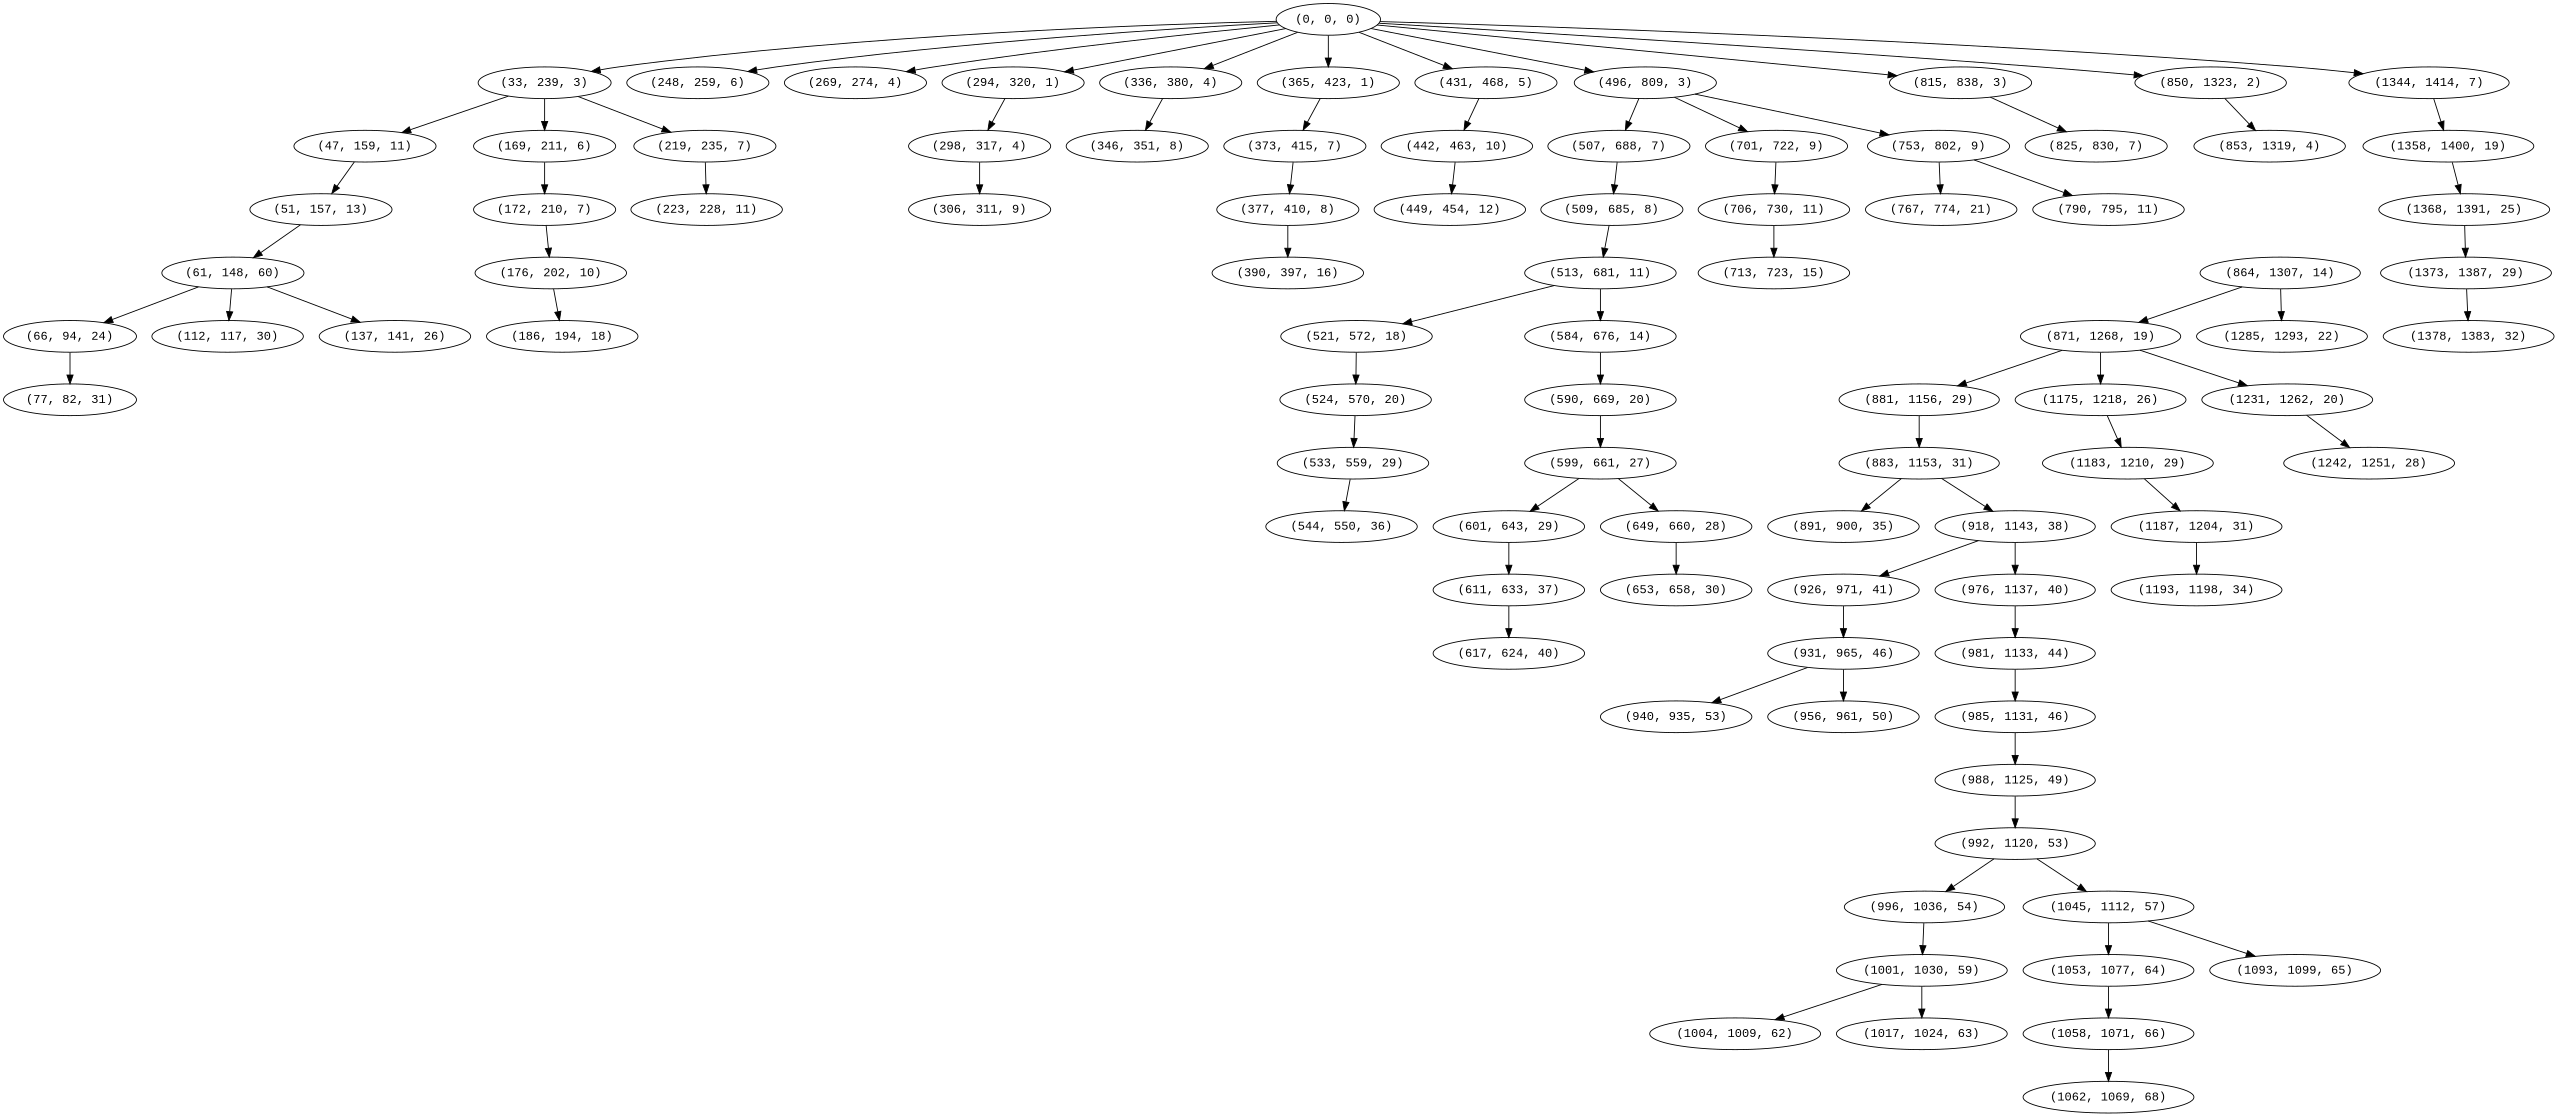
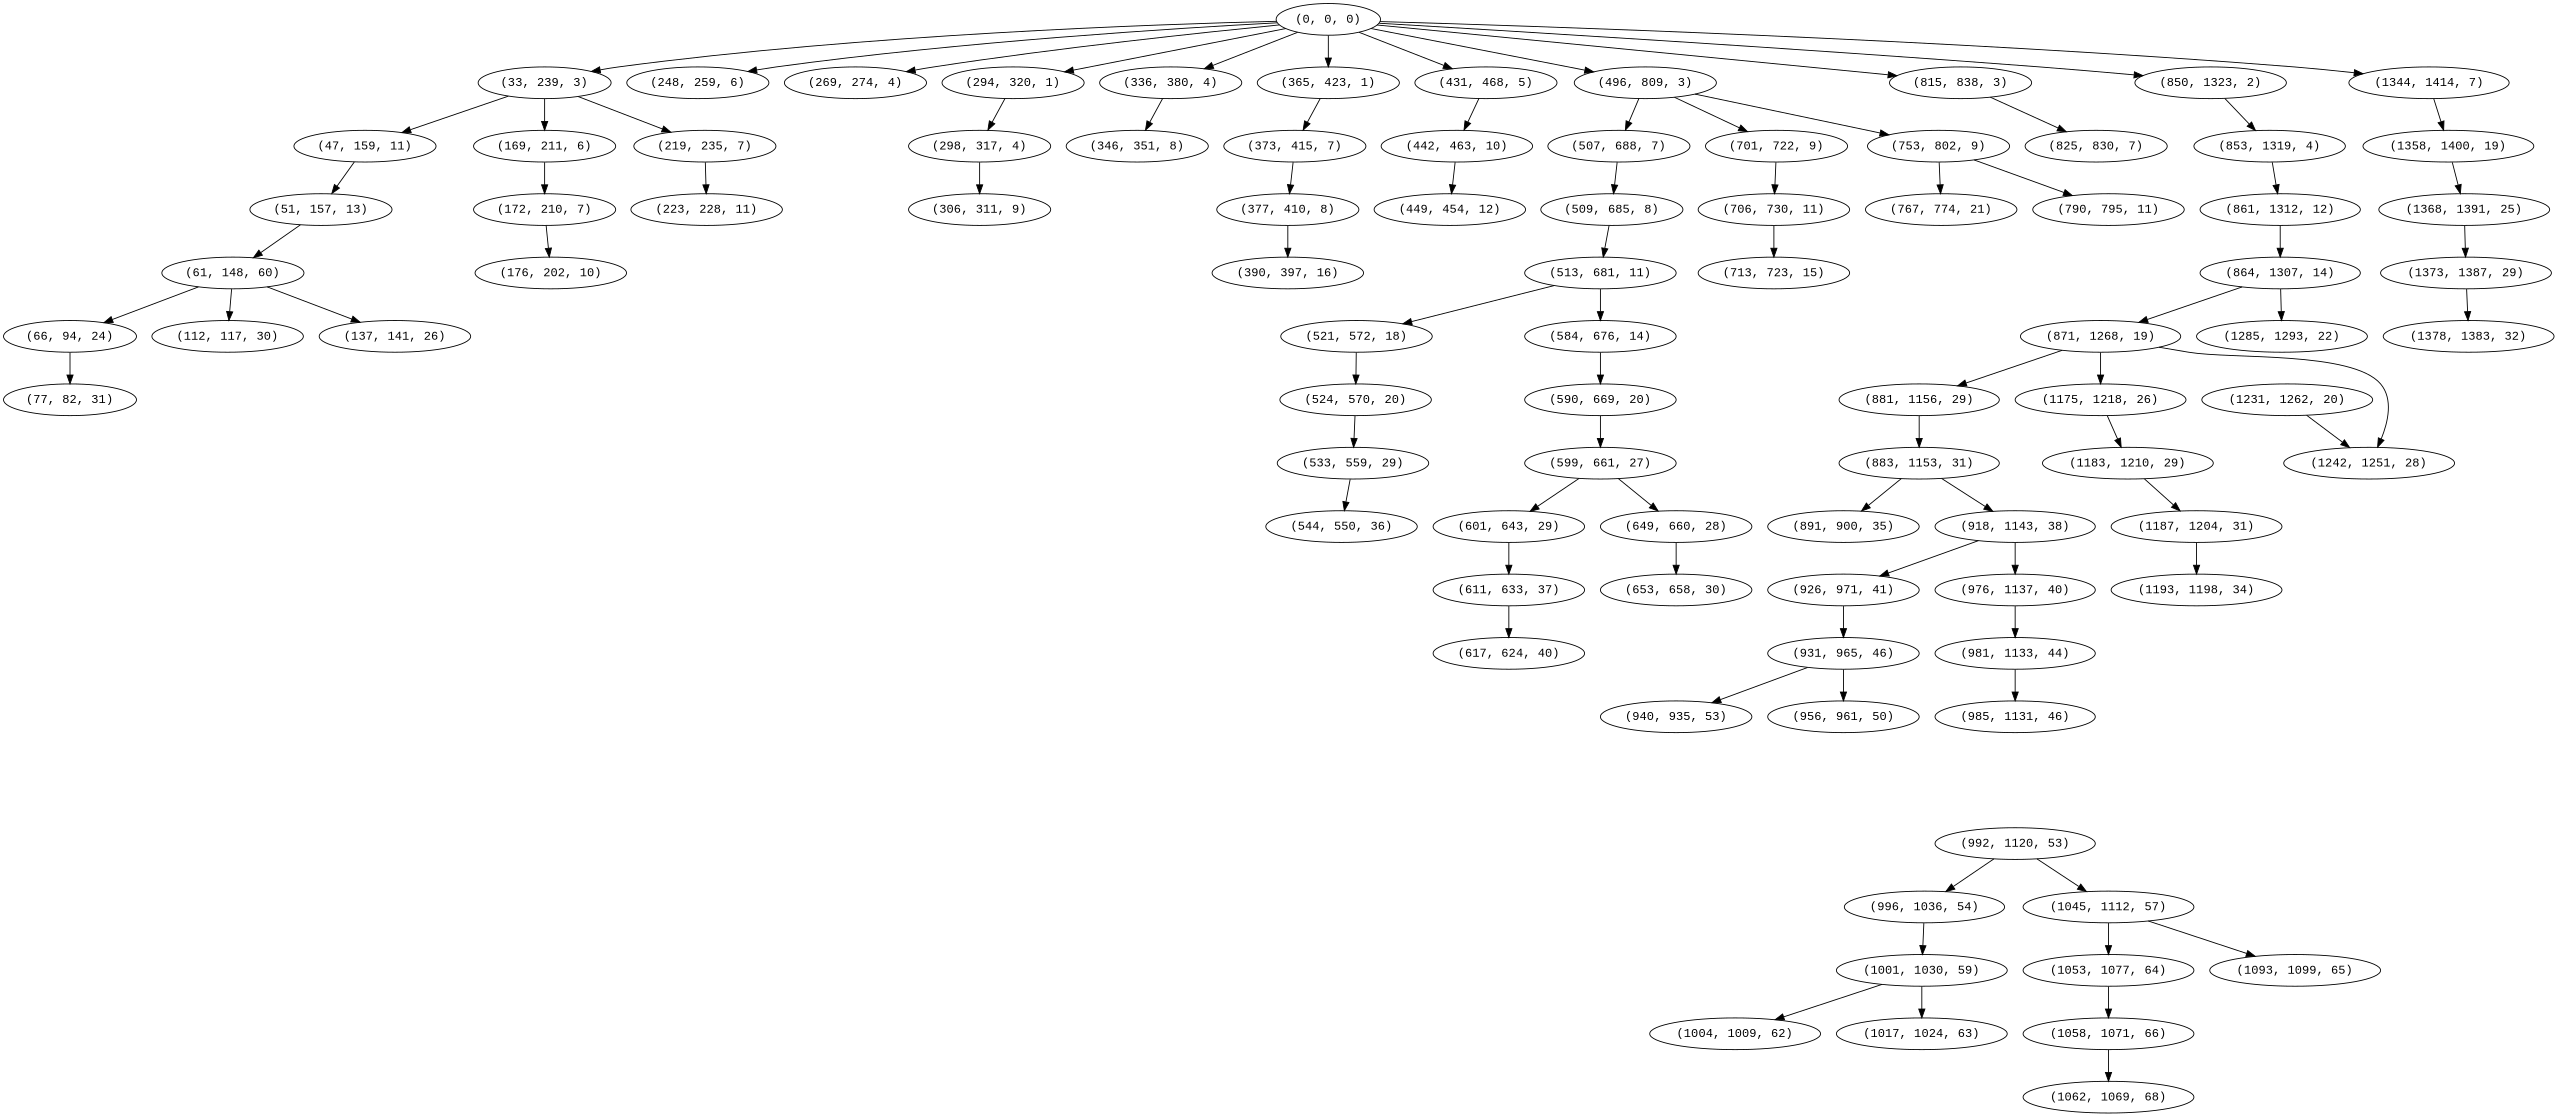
node "(861, 1312, 12)": added
node "(186, 194, 18)": removed
edge "(871, 1268, 19)" -> "(1231, 1262, 20)": now "(871, 1268, 19)" -> "(1242, 1251, 28)"
node "(988, 1125, 49)": removed
